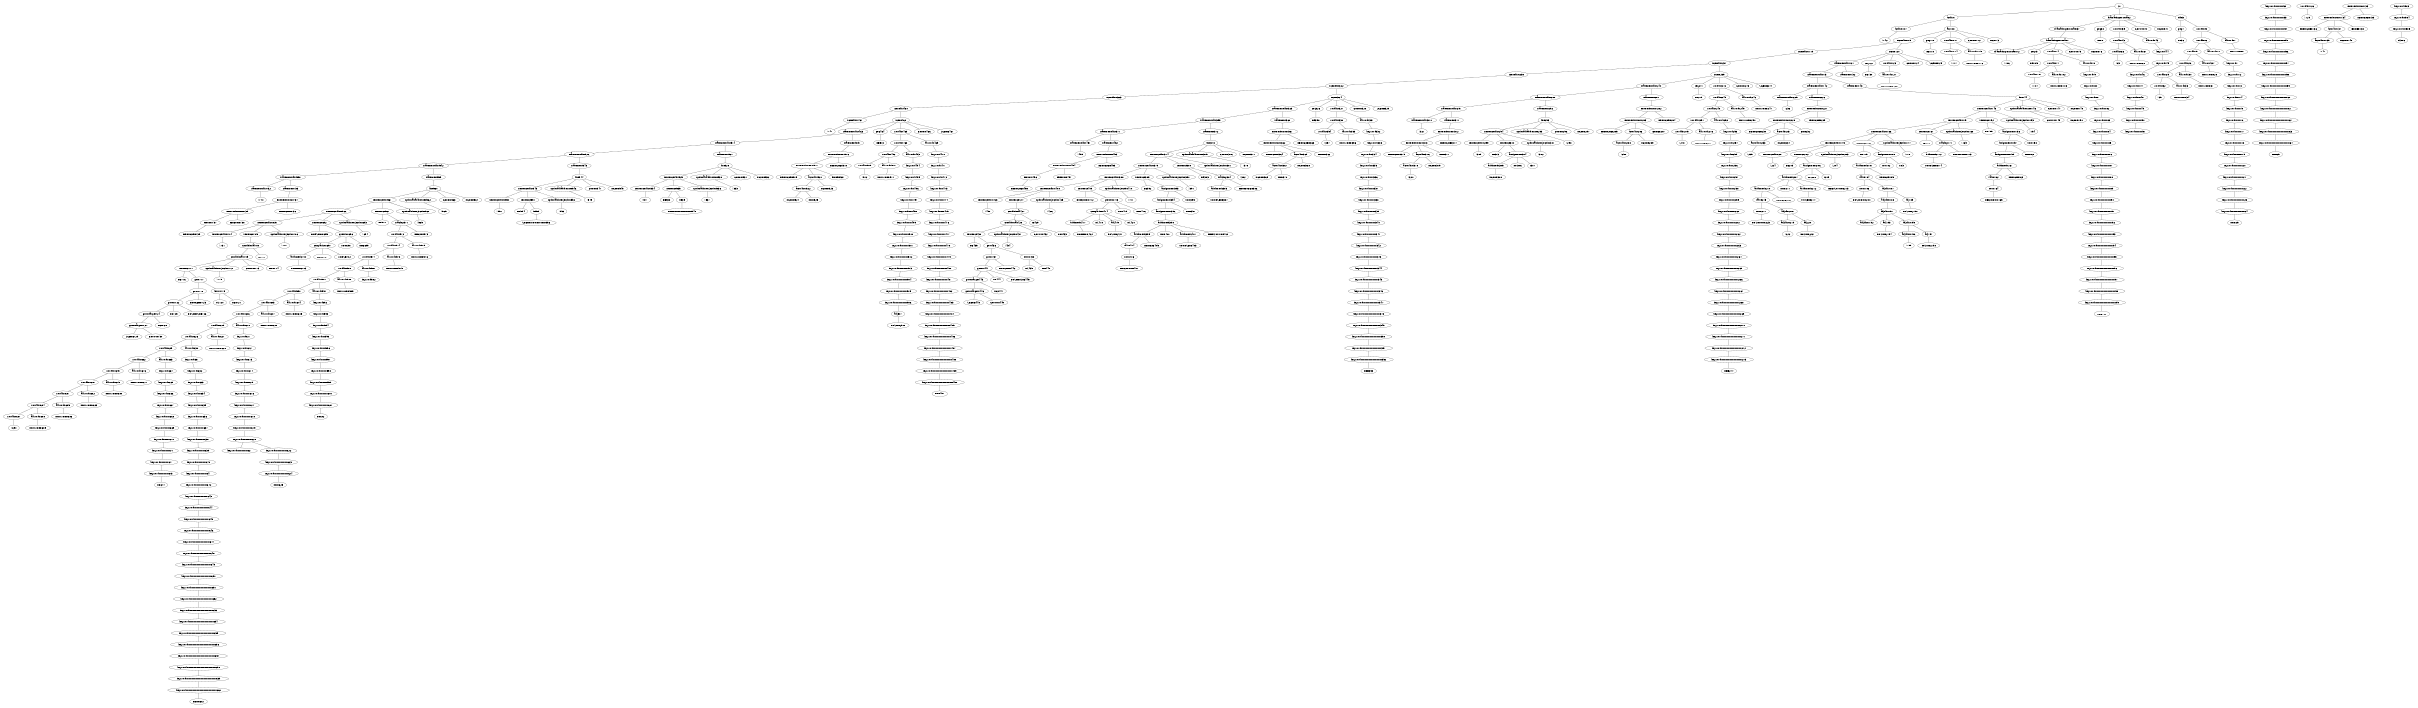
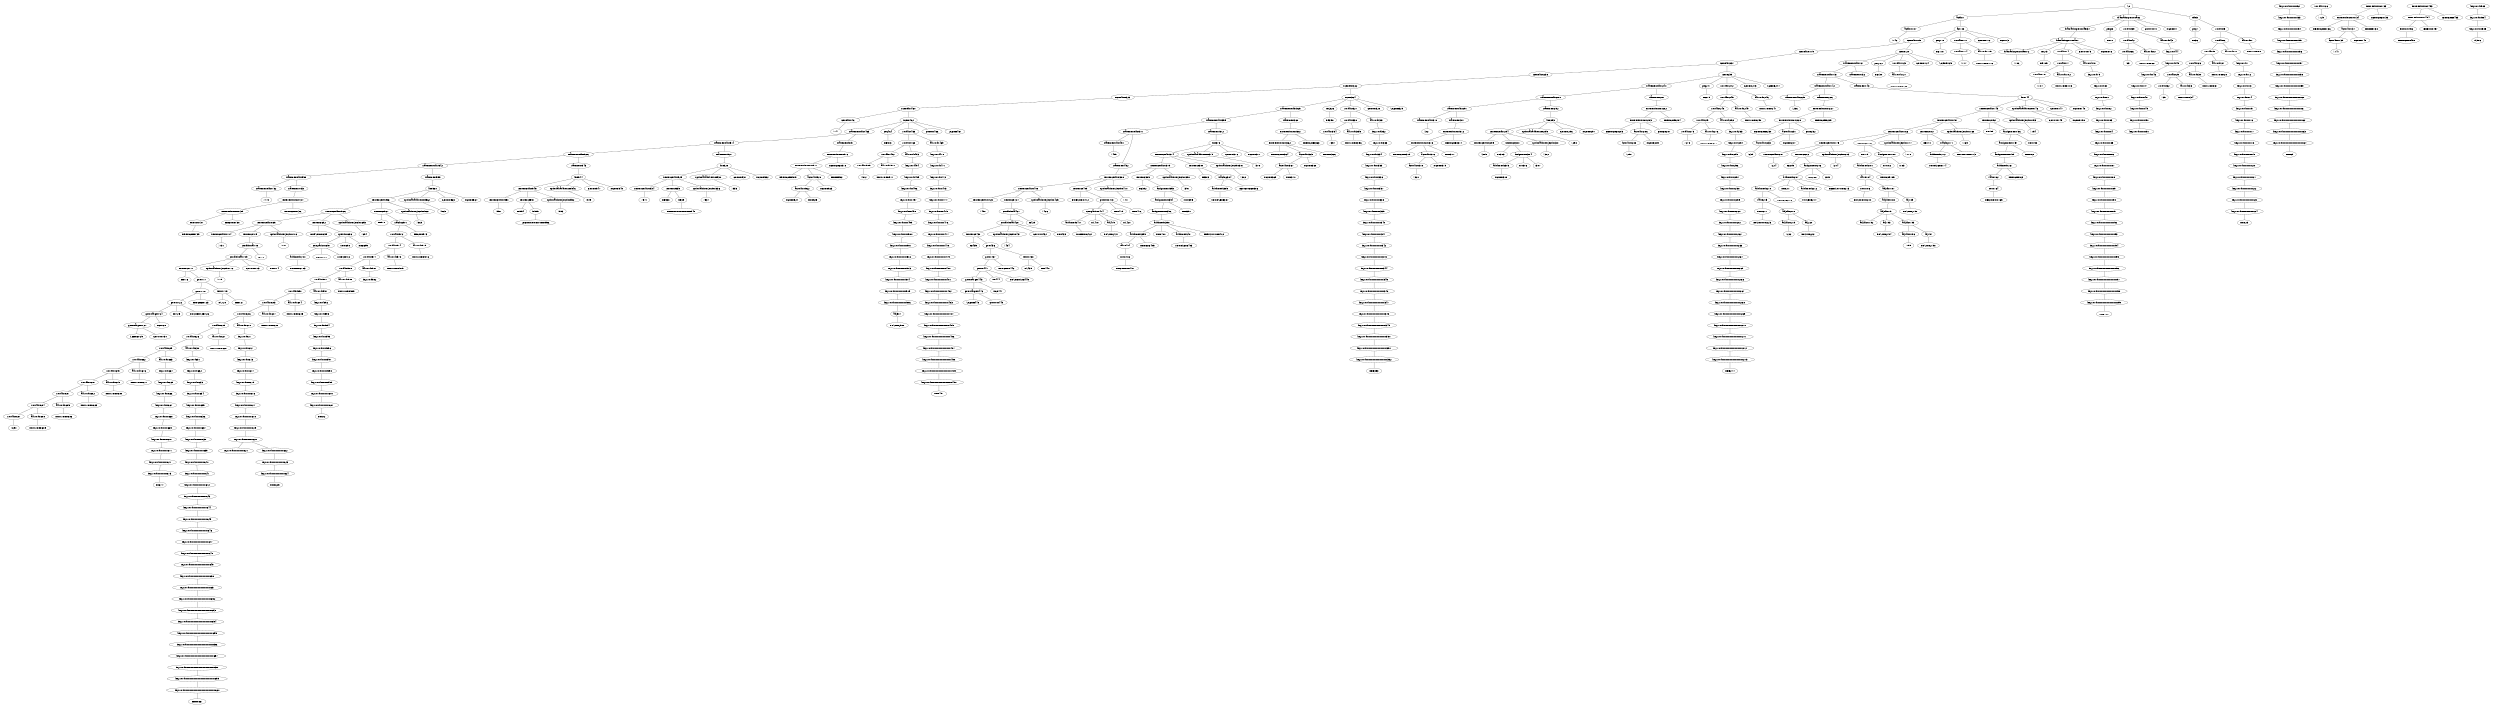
edge "statement452" -- "enterexit_stmt453": now "statement452" -- "sentence_list_388"
